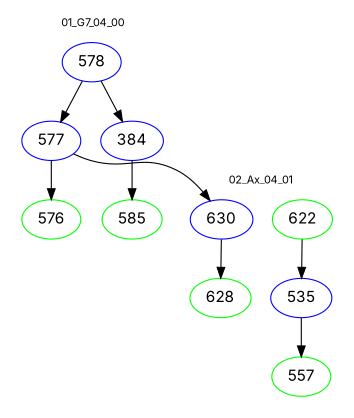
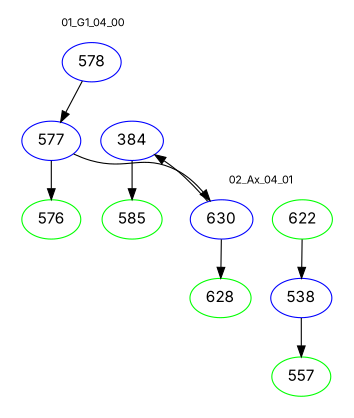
cluster "01_G7_04_00": label "01_G7_04_00" -> "01_G1_04_00"
edge "578" -> "384": now "630" -> "384"
node "535": label "535" -> "538"
